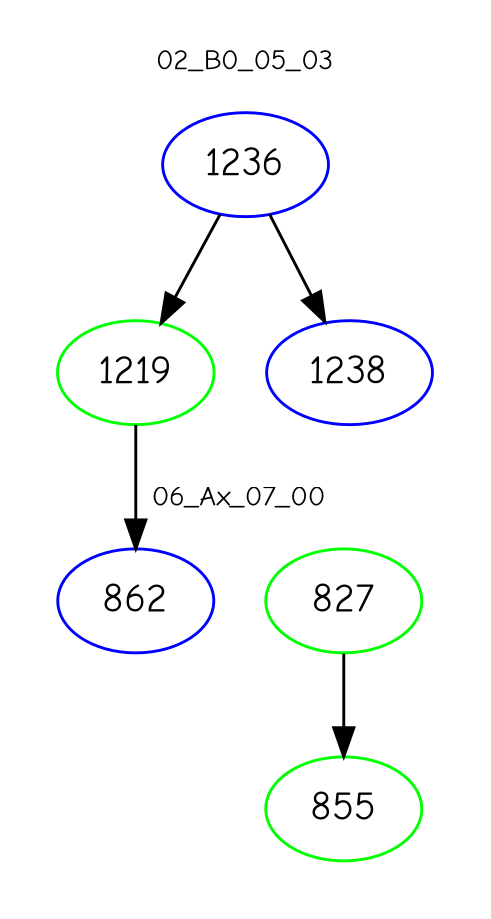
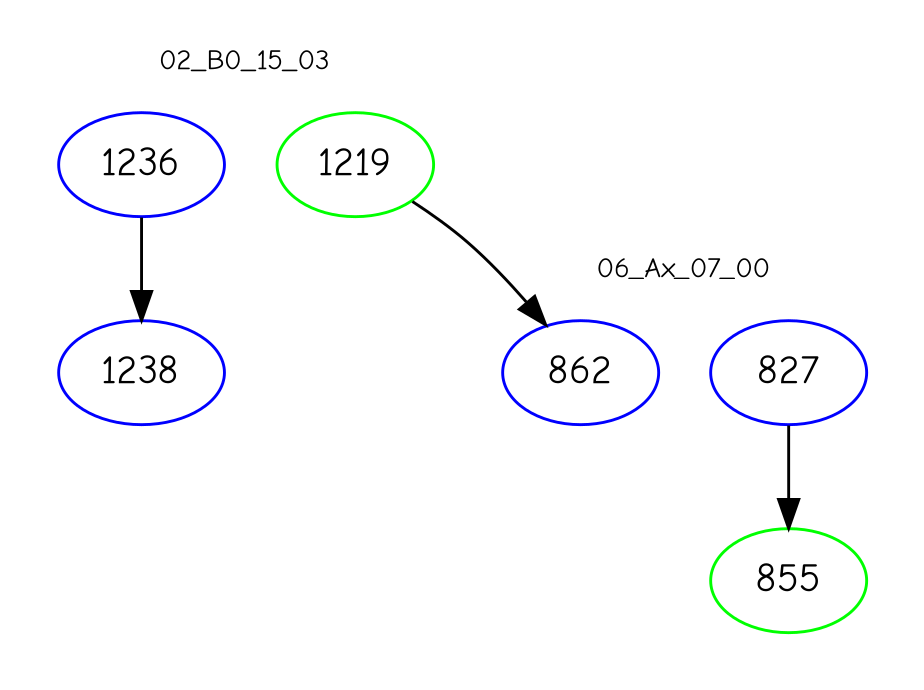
cluster "02_B0_05_03": label "02_B0_05_03" -> "02_B0_15_03"
edge "1236" -> "1219": removed
node "827": color green -> blue
